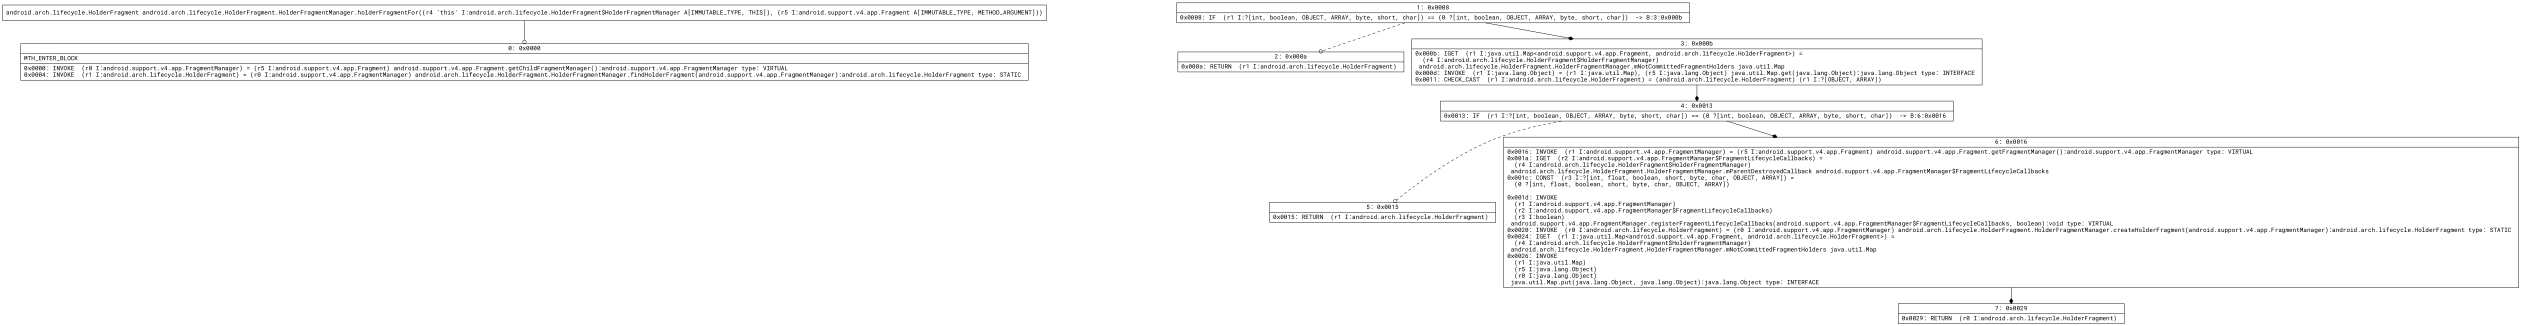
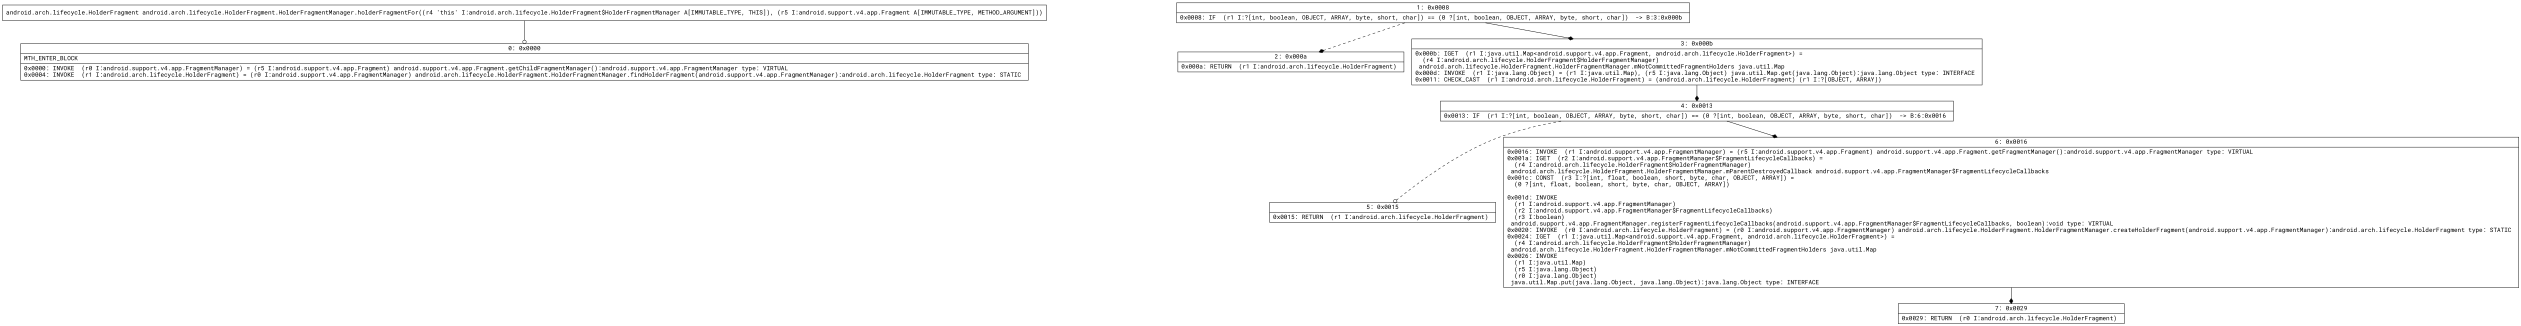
edge "1: 0x0008" -> "2: 0x000a": arrowhead odot -> diamond
